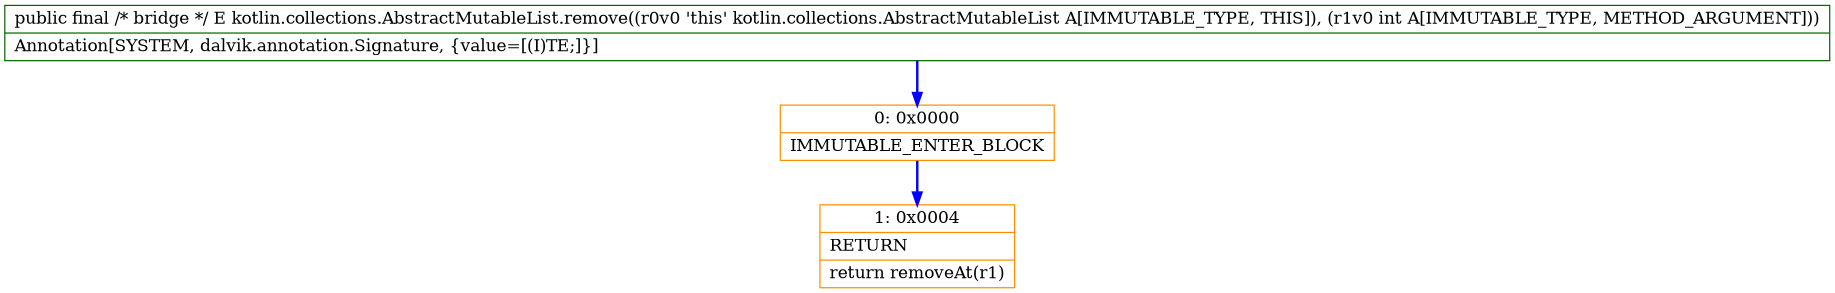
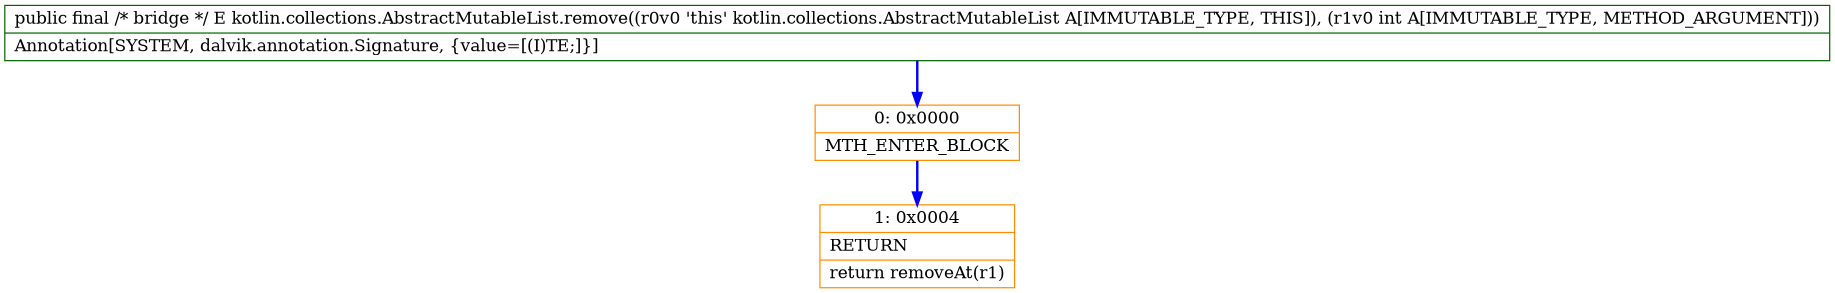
node "0: 0x0000": text "IMMUTABLE_ENTER_BLOCK" -> "MTH_ENTER_BLOCK"
